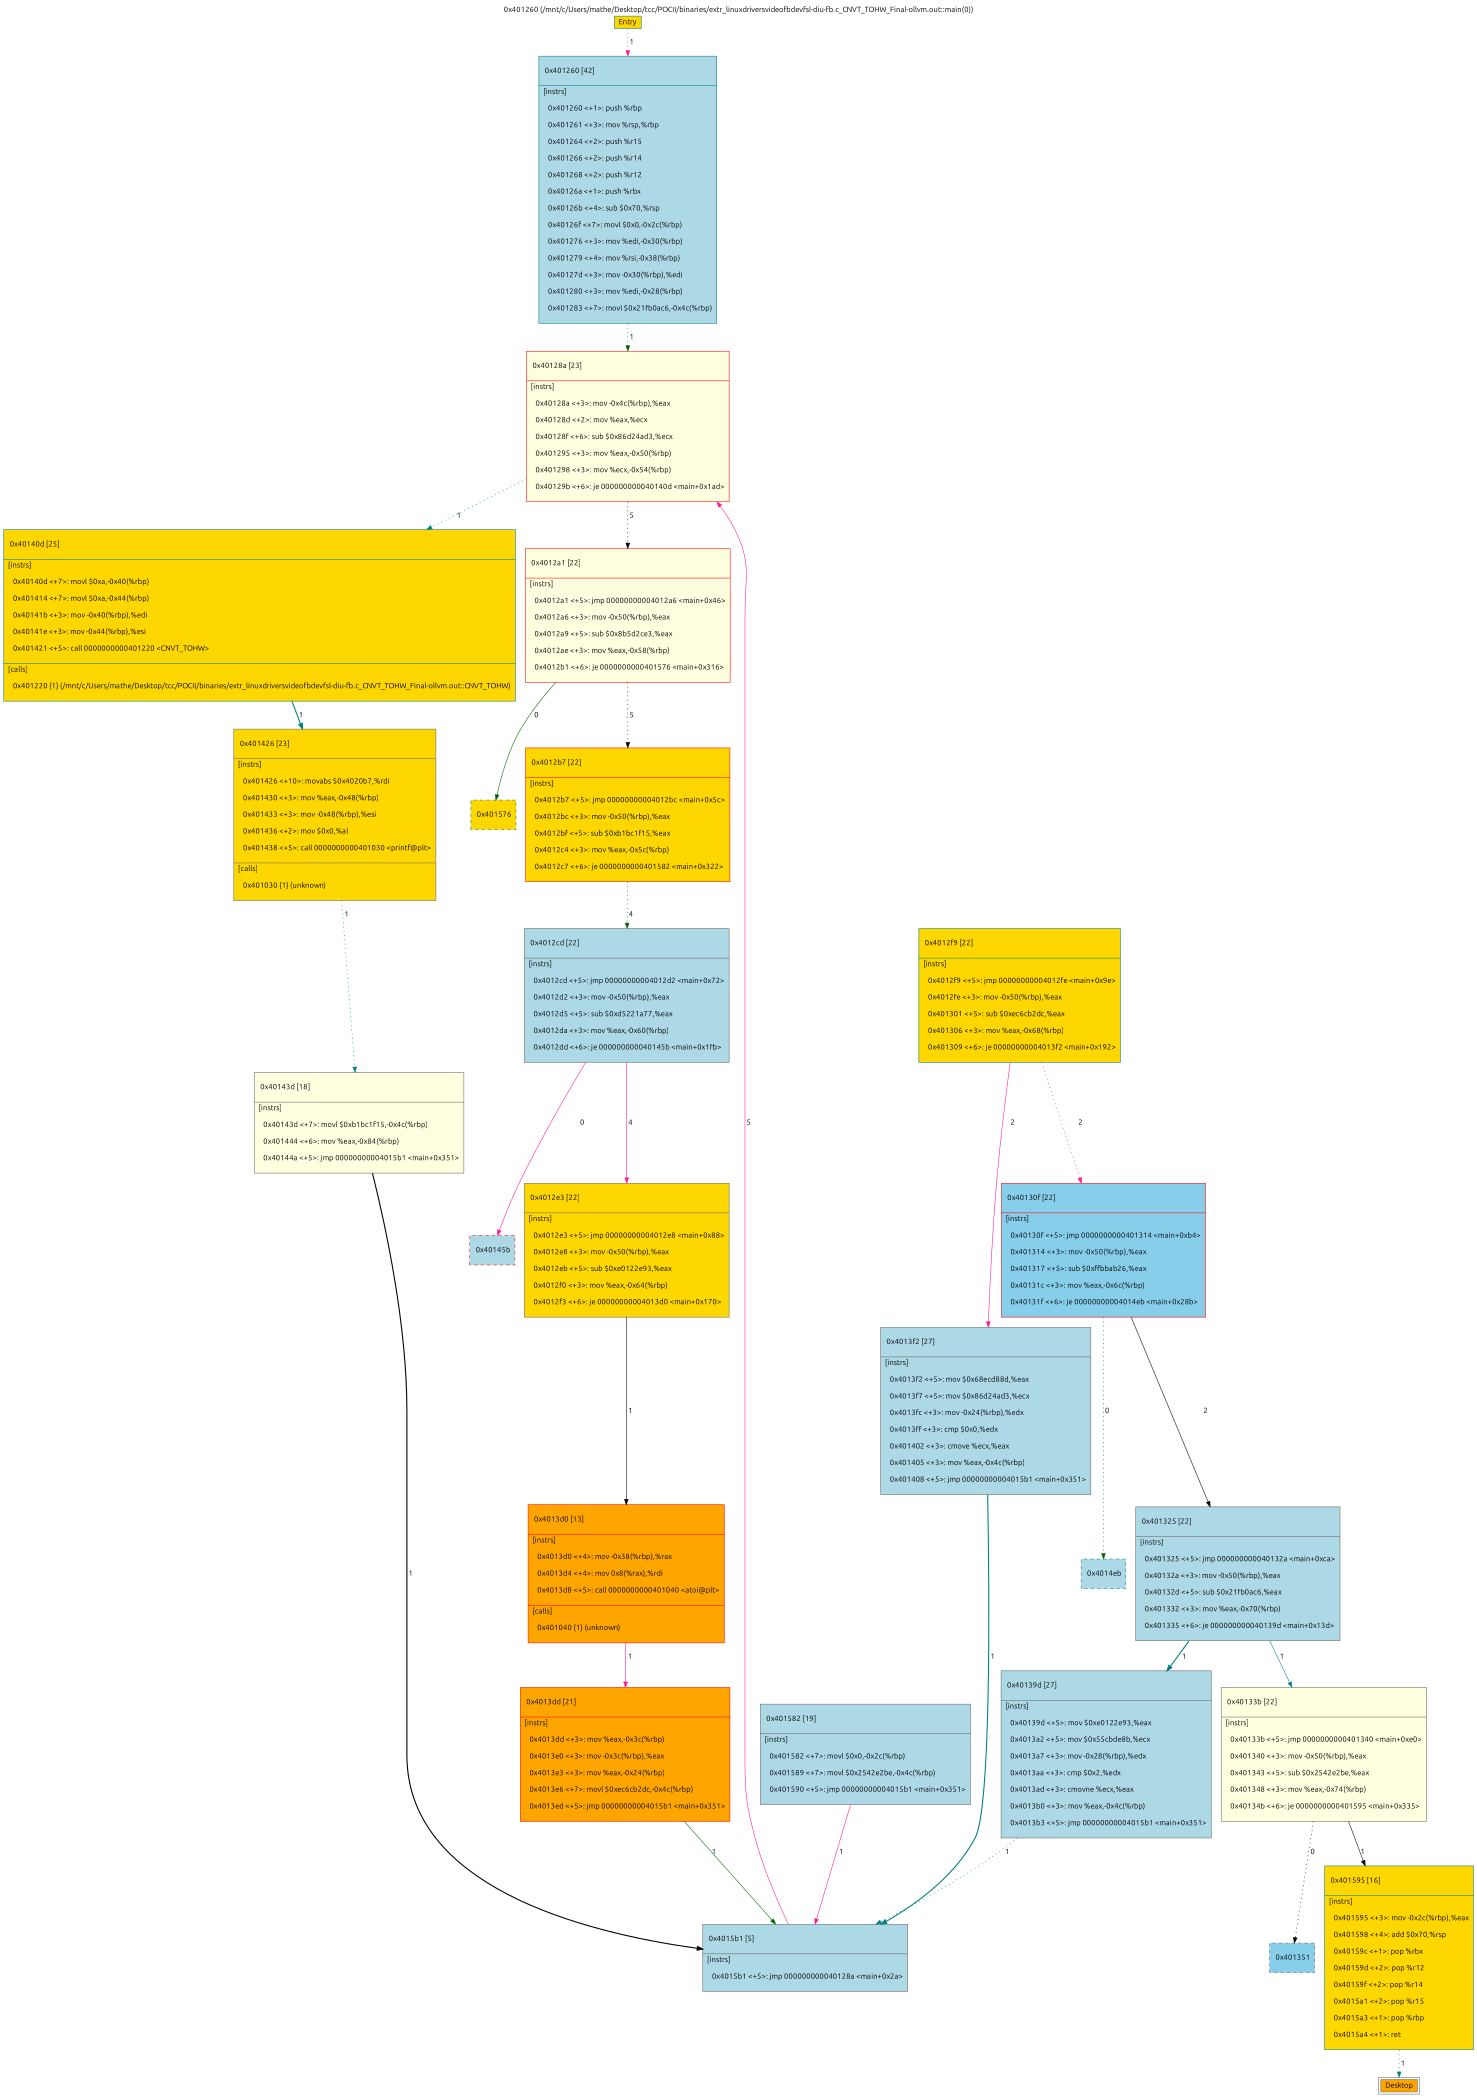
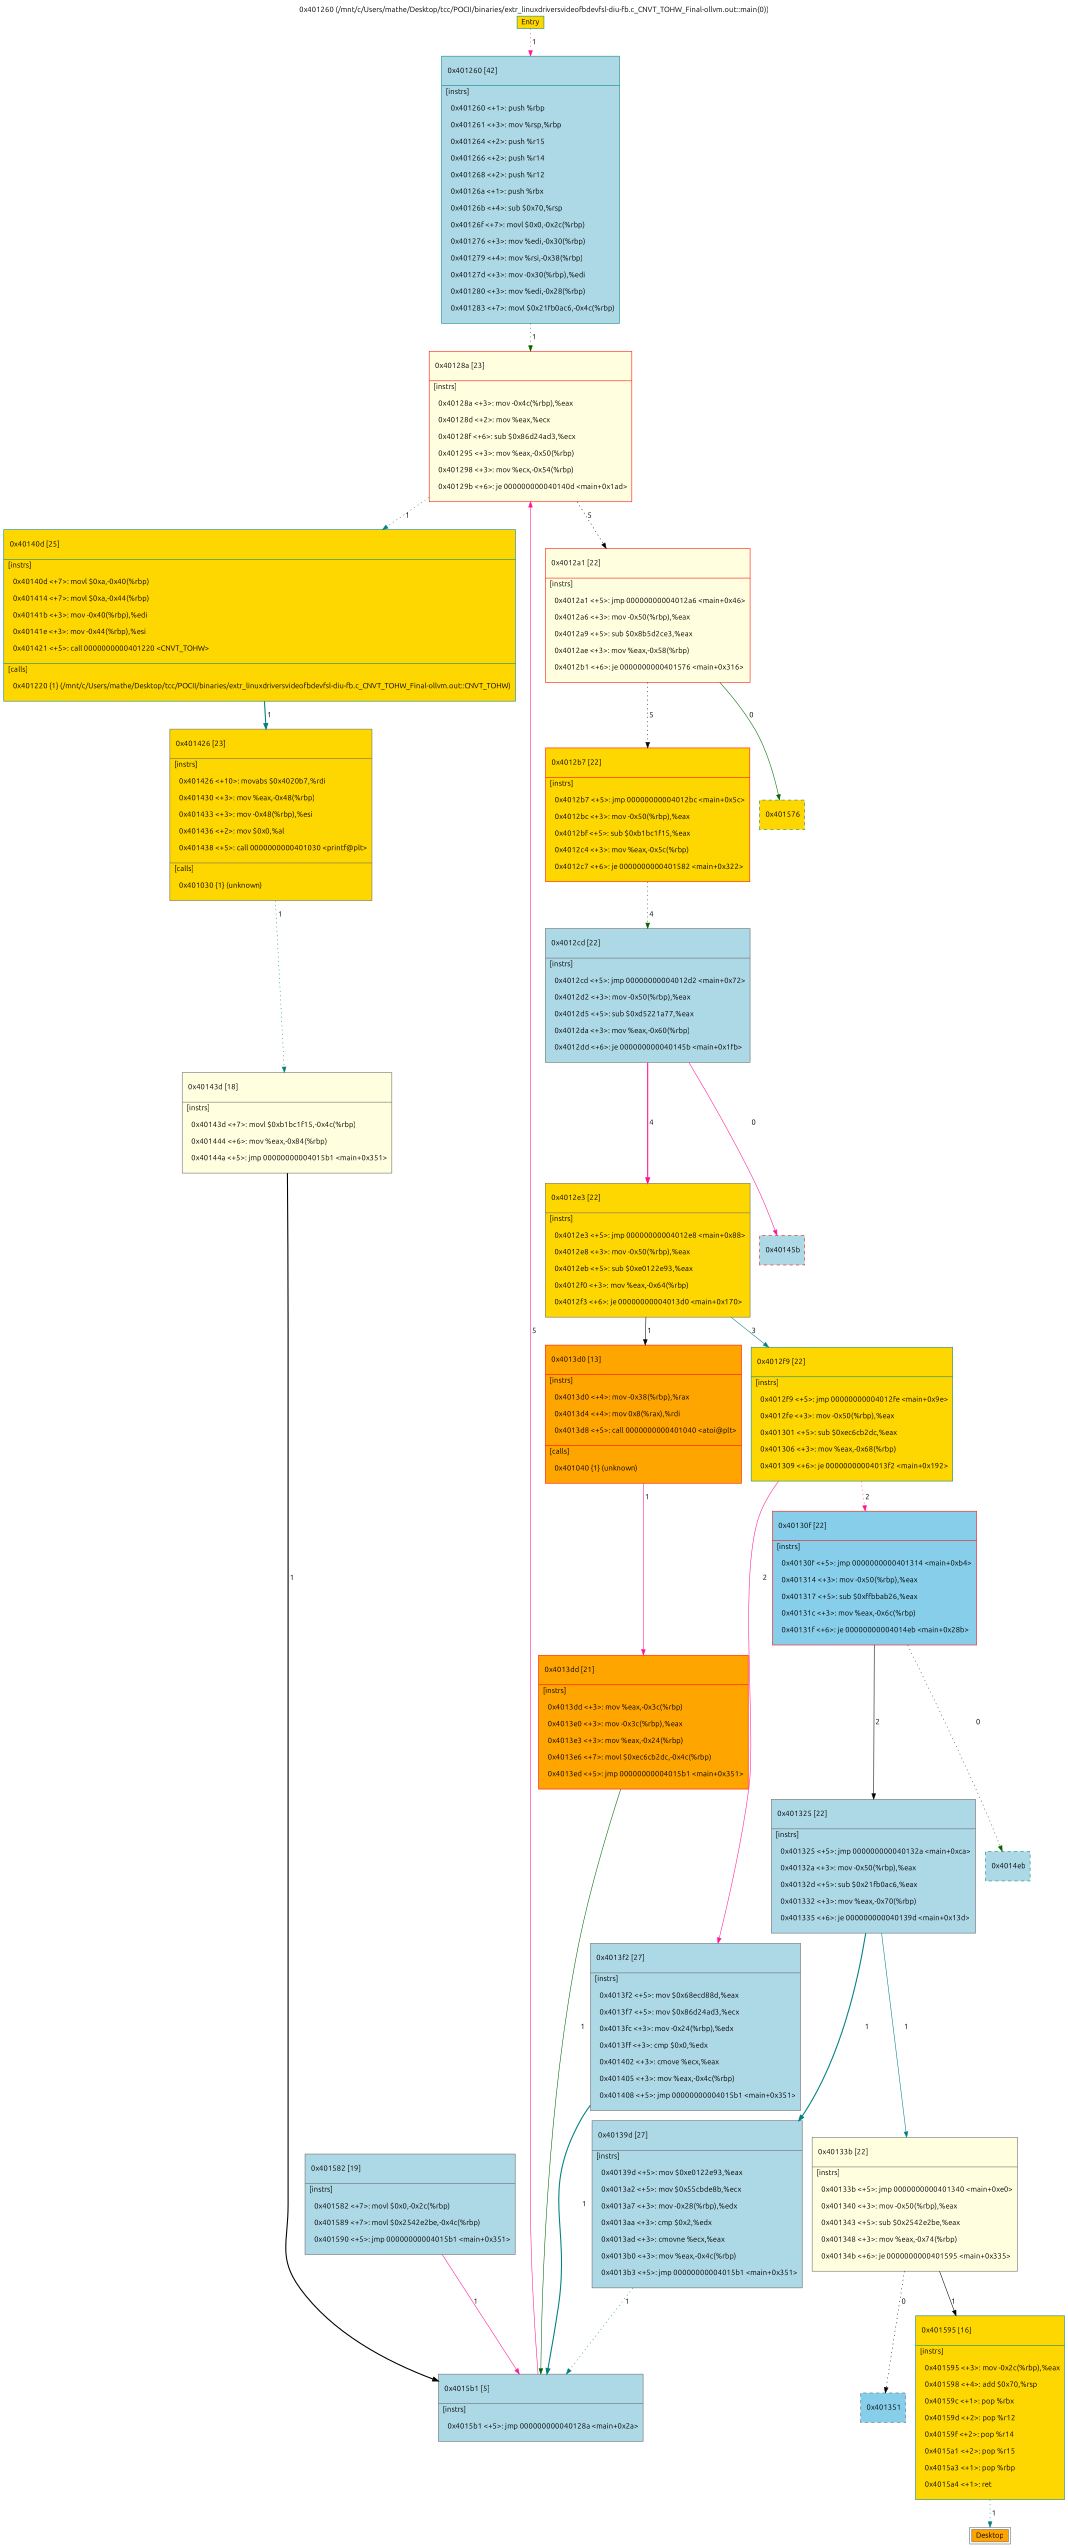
edge "0x4012cd [22]" -> "0x4012e3 [22]": style solid -> bold
edge "0x4012e3 [22]" -> "0x4012f9 [22]": added, label "3"
